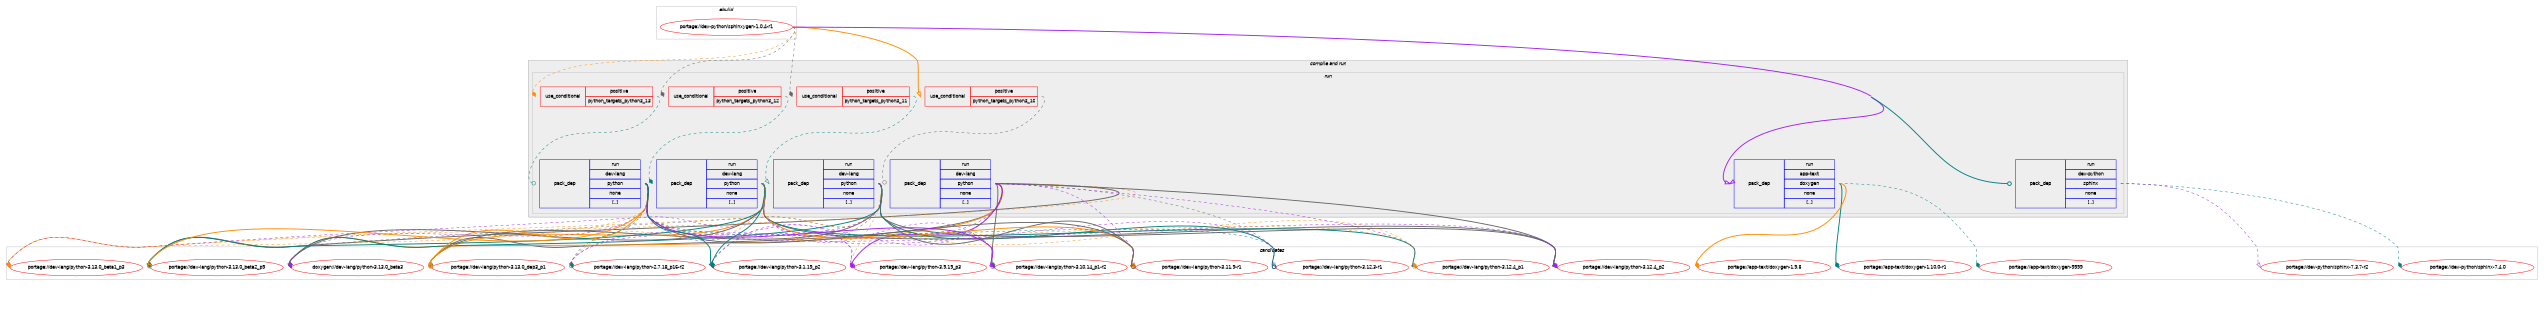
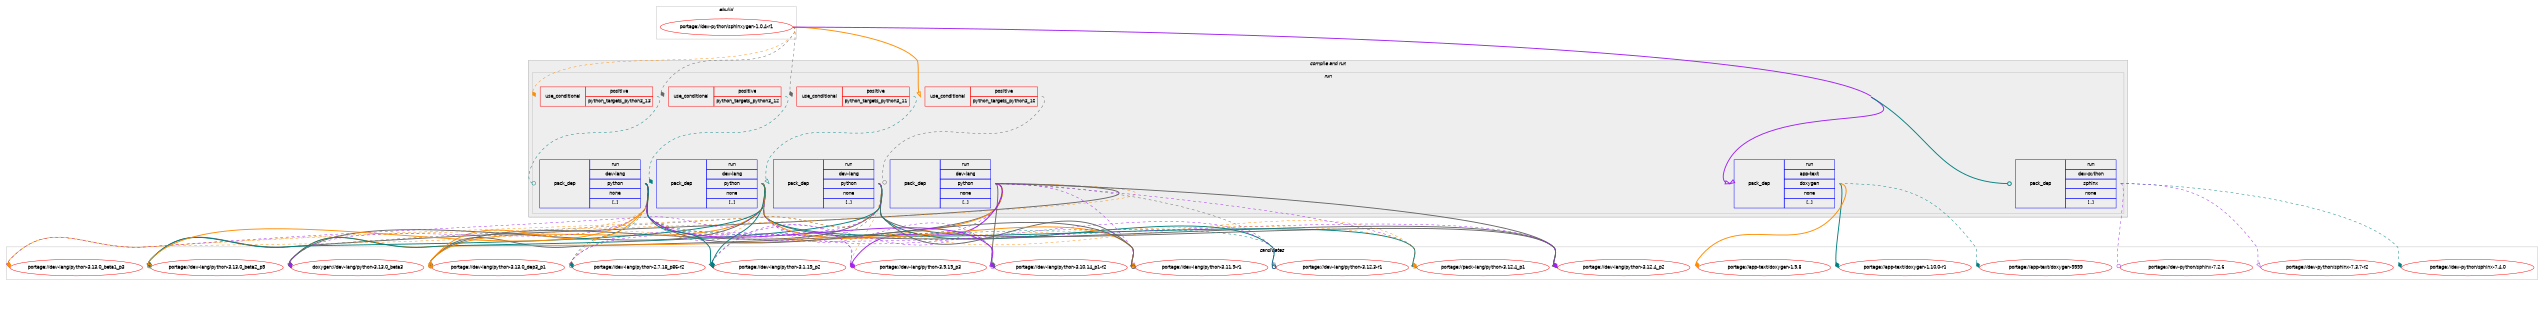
node "portage://dev-lang/python-2.7.18_p16-r2": label "portage://dev-lang/python-2.7.18_p16-r2" -> "portage://dev-lang/python-2.7.18_p86-r2"
node "portage://dev-lang/python-3.12.4_p1": label "portage://dev-lang/python-3.12.4_p1" -> "portage://pack-lang/python-3.12.4_p1"
node "portage://dev-python/sphinx-7.2.6": added
